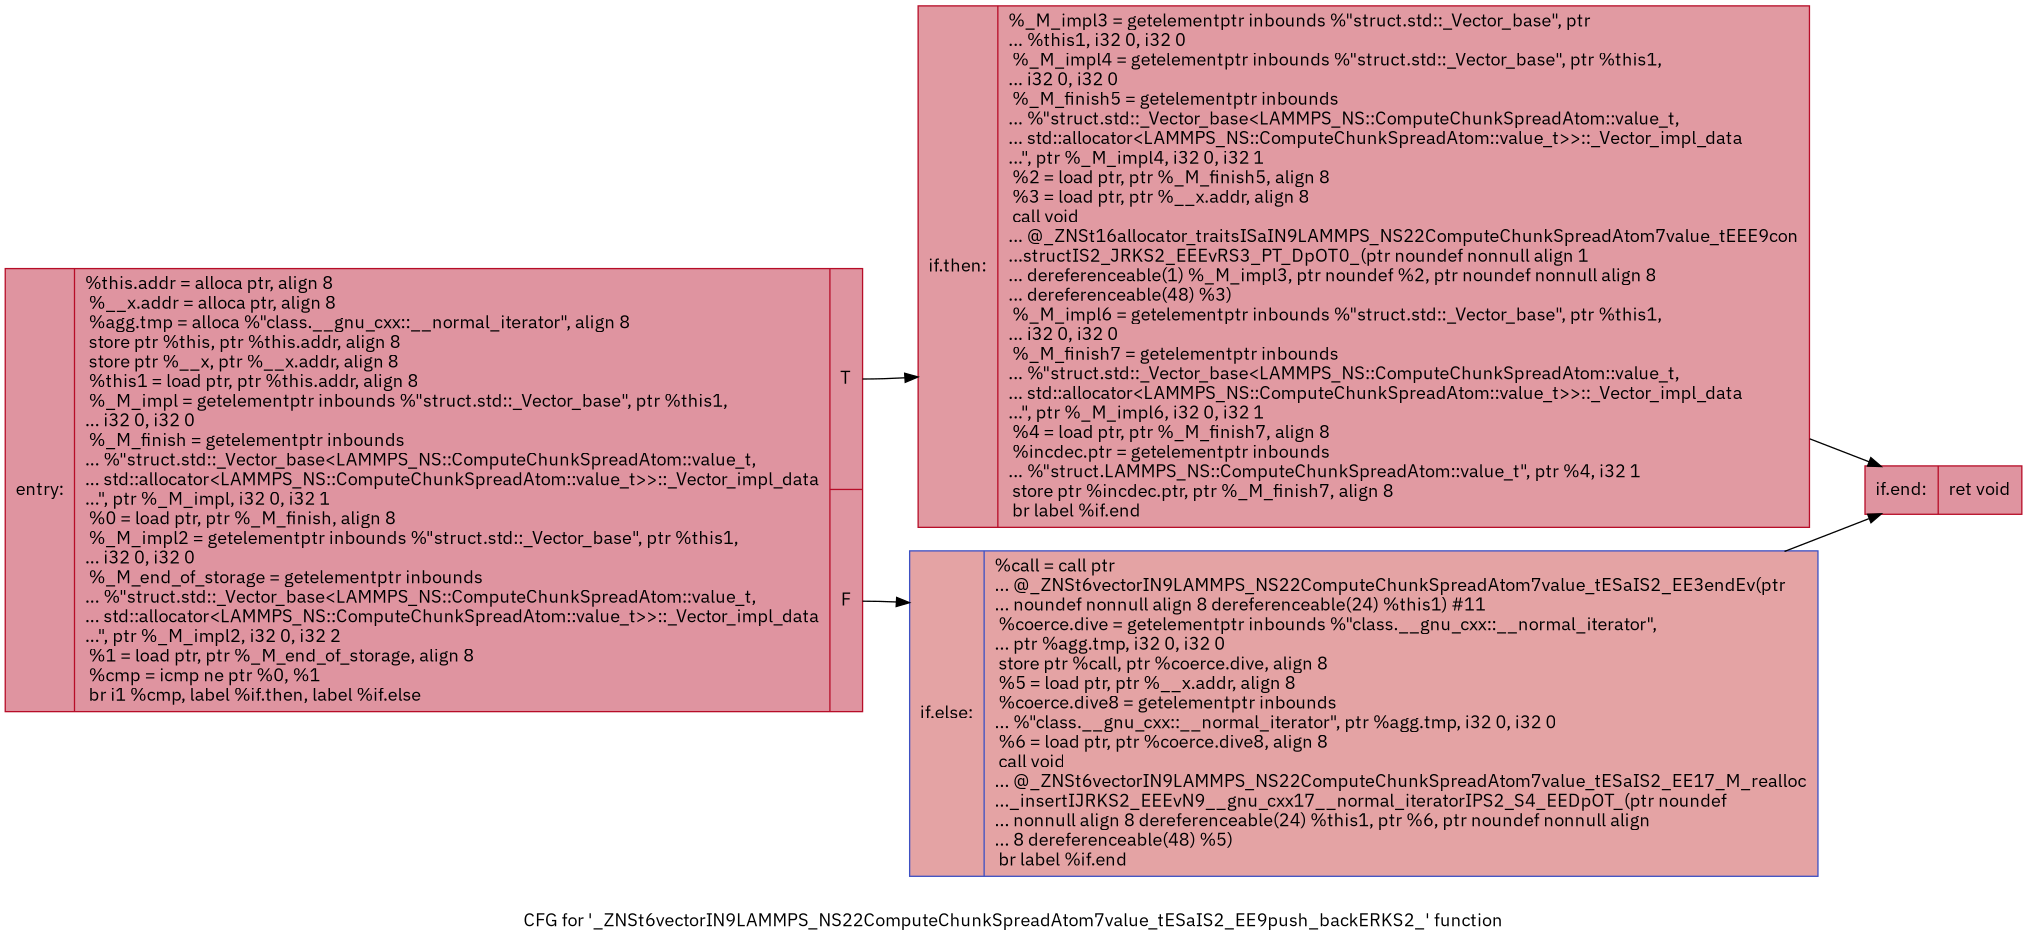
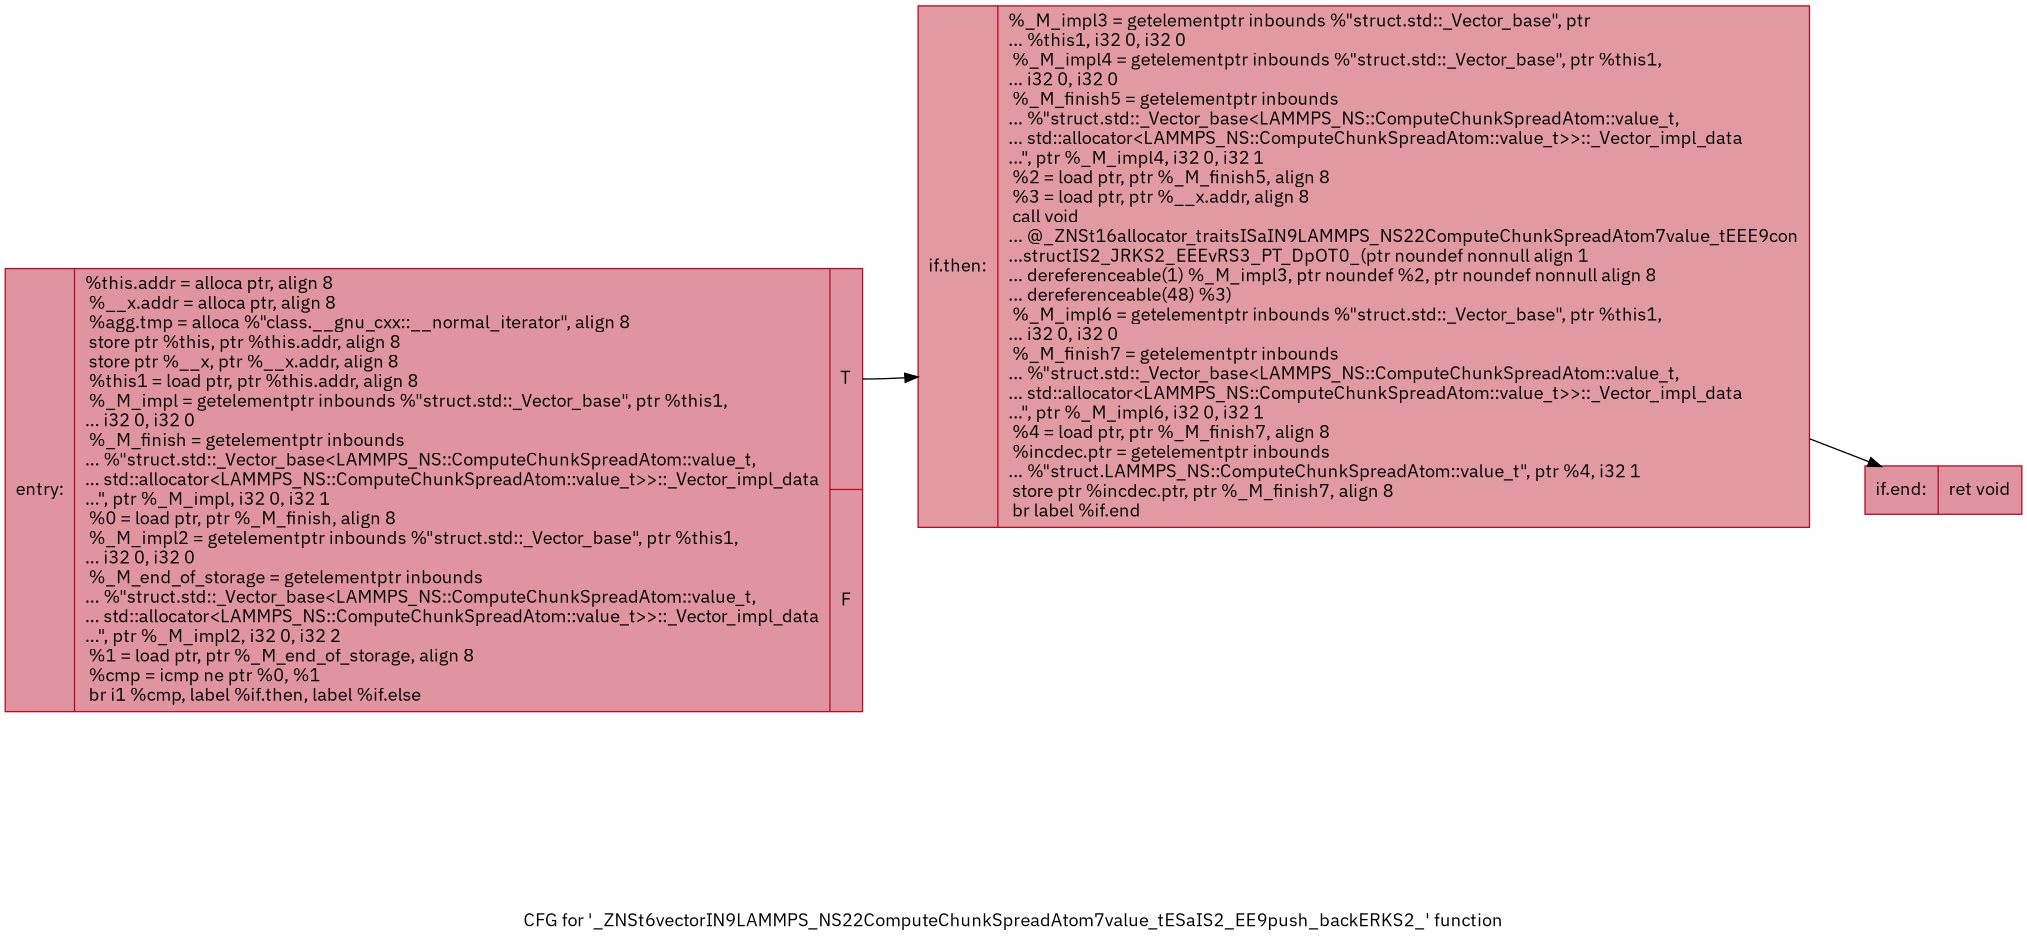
node "if.else:": removed
